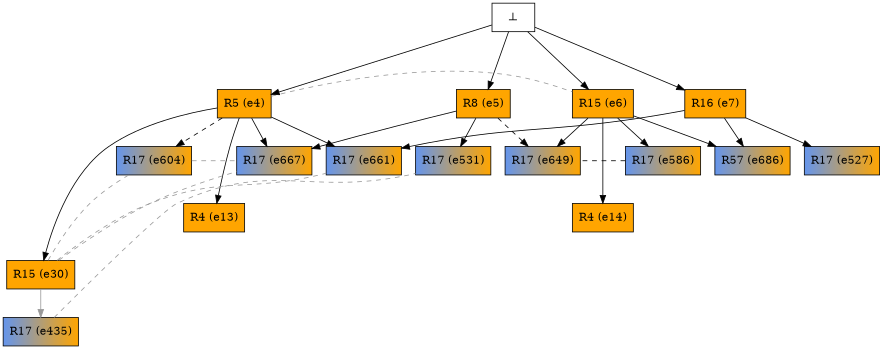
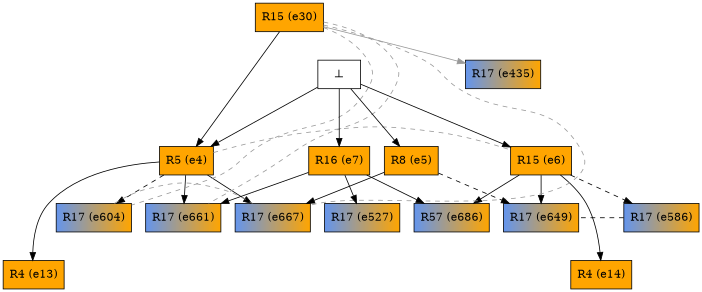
edge "R15 (e6)" -> "R17 (e586)": style solid -> dashed
edge "R5 (e4)" -> "R15 (e30)": reversed
node "R17 (e531)": removed
